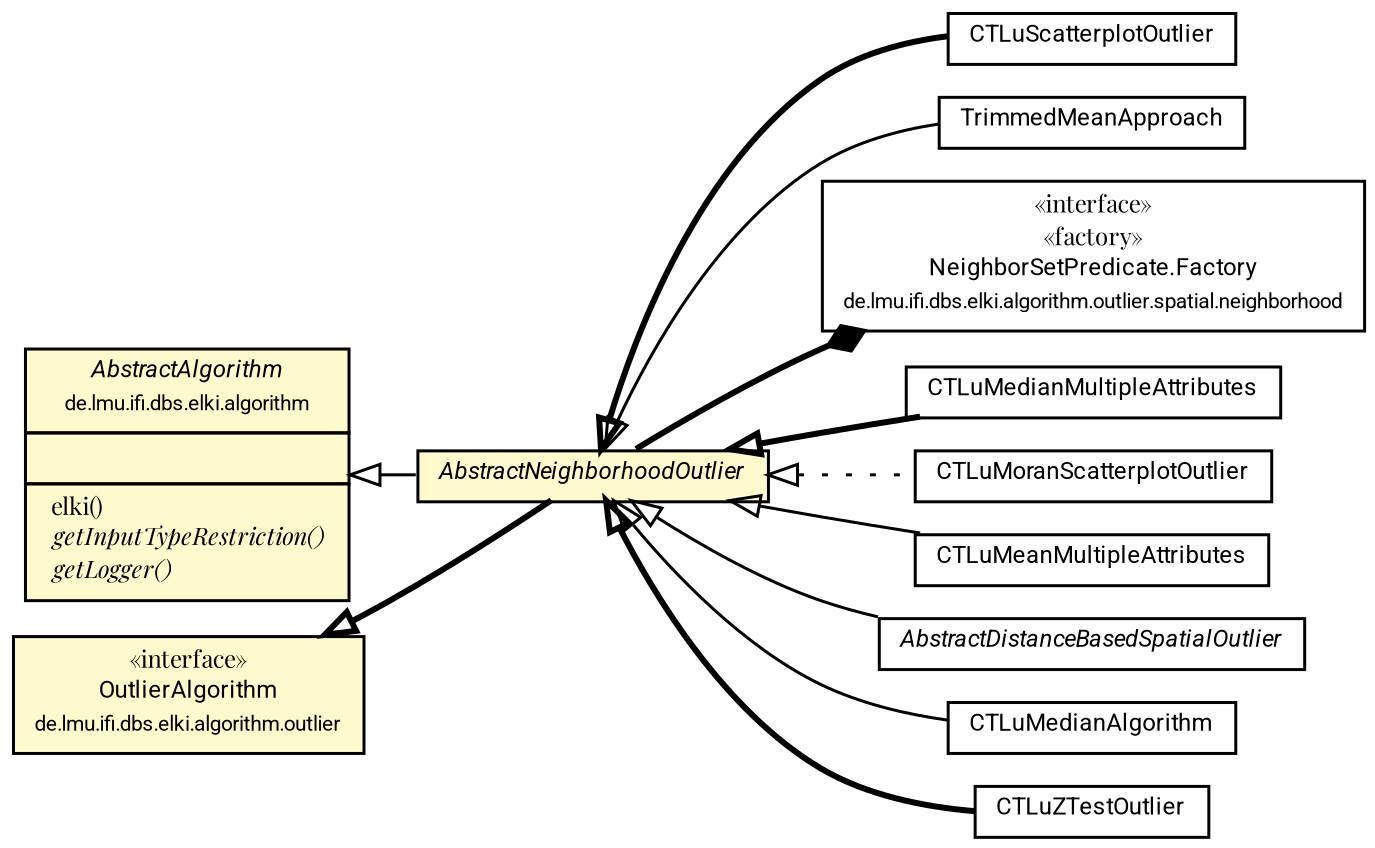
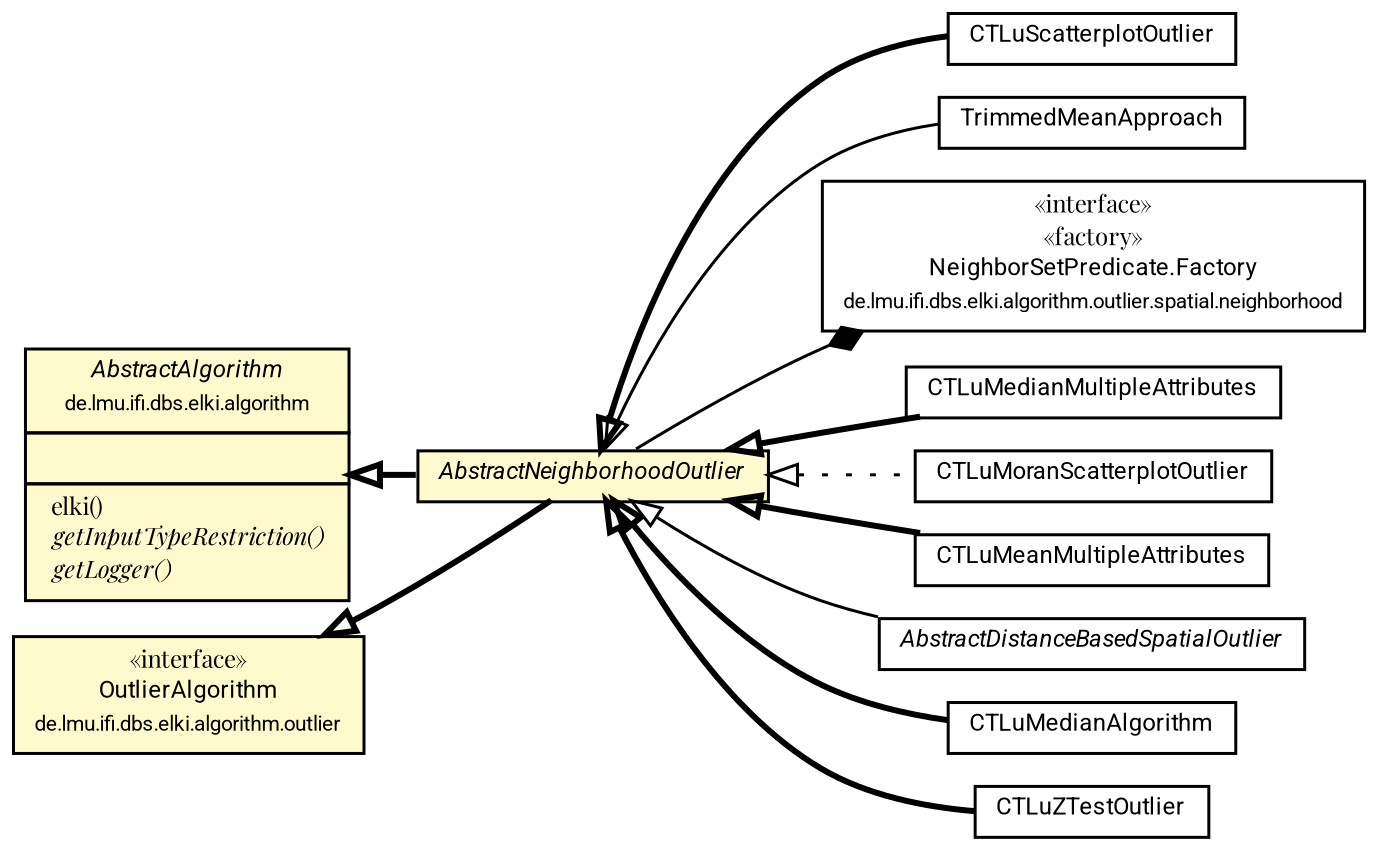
edge "AbstractNeighborhoodOutlier" -> "NeighborSetPredicate.Factory": style bold -> solid
edge "AbstractNeighborhoodOutlier" -> "AbstractAlgorithm": style solid -> bold
edge "CTLuMeanMultipleAttributes" -> "AbstractNeighborhoodOutlier": style solid -> bold
edge "CTLuMedianAlgorithm" -> "AbstractNeighborhoodOutlier": style solid -> bold
